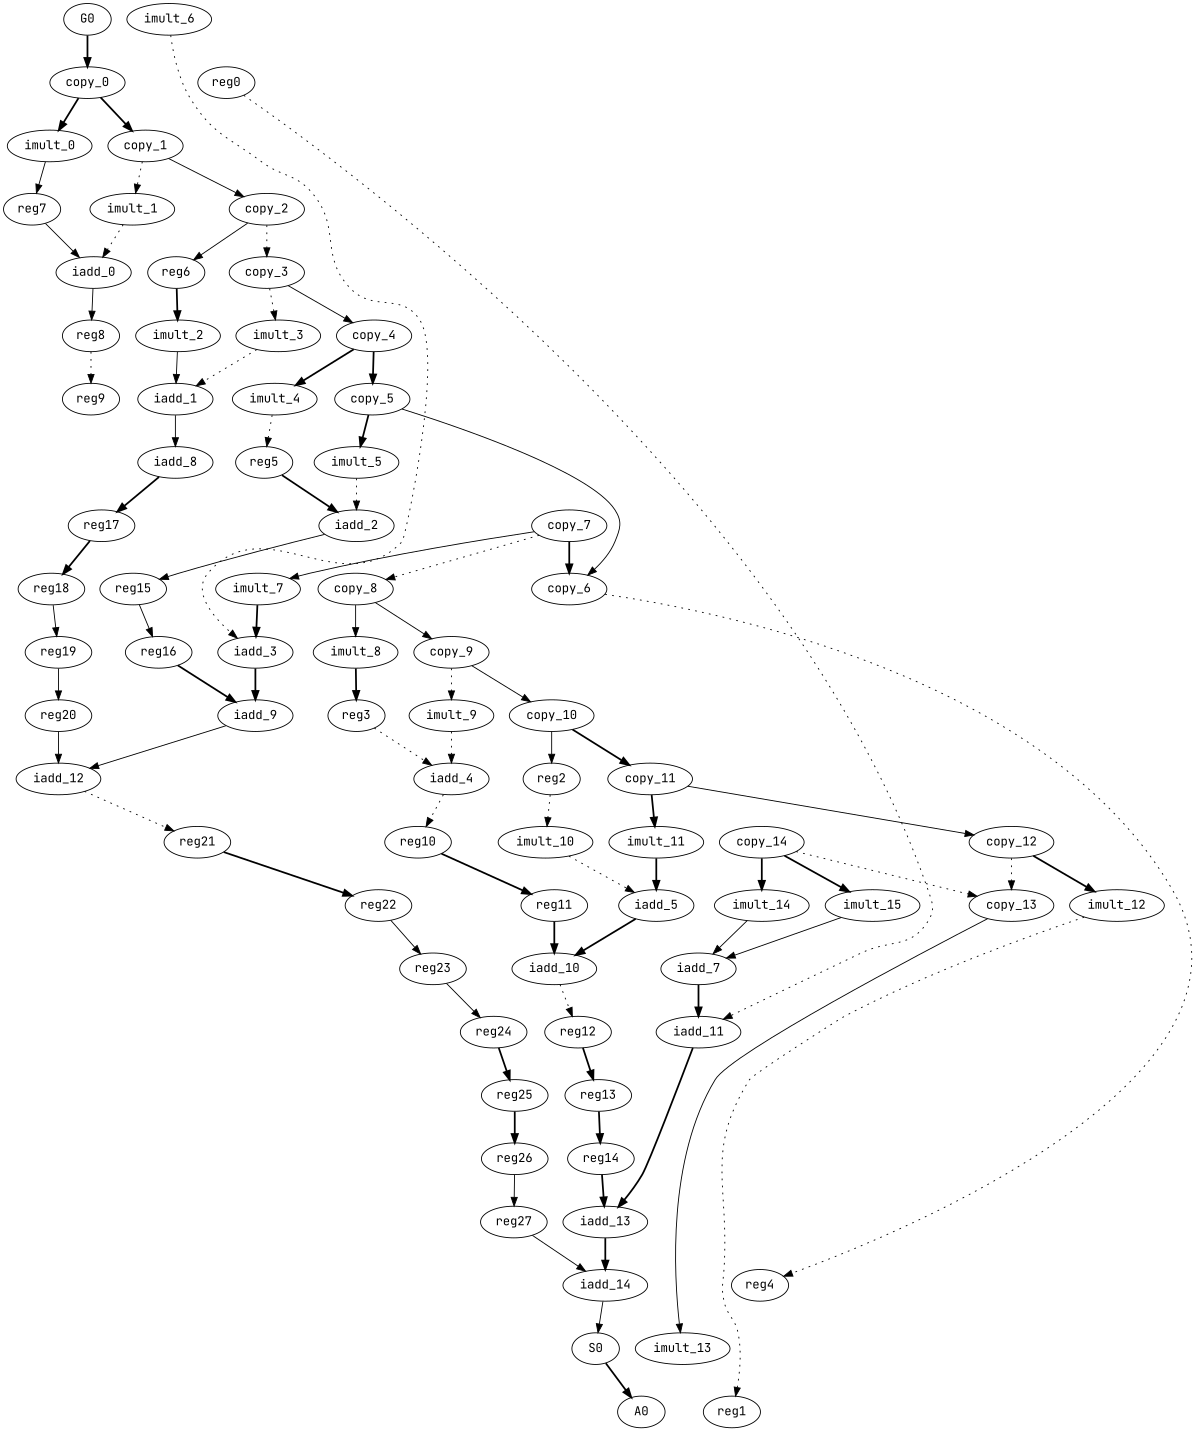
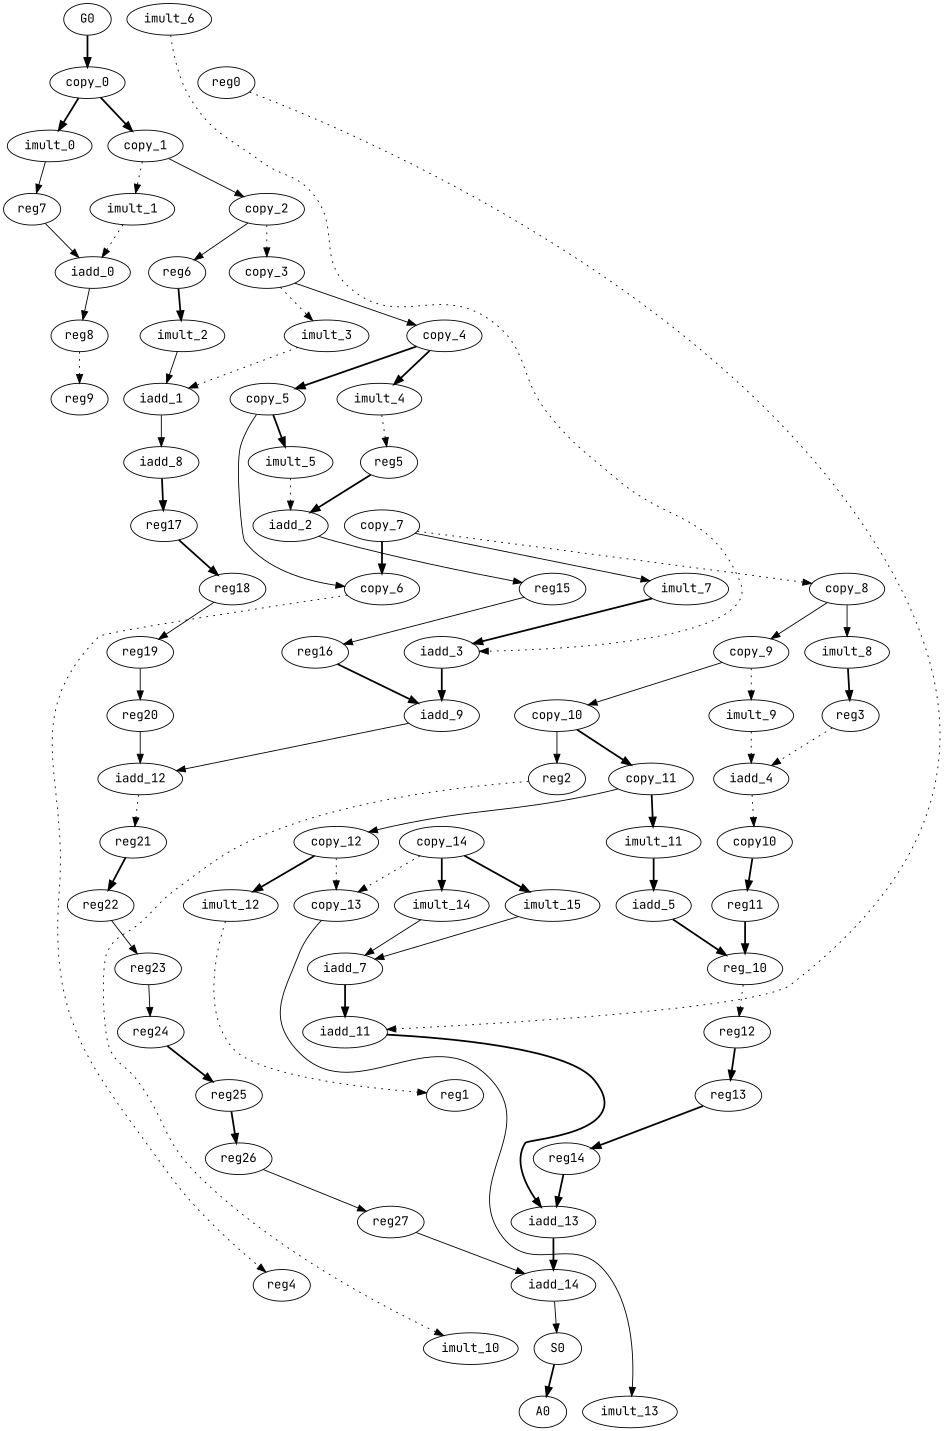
node "reg10": label "reg10" -> "copy10"
edge "imult_10" -> "iadd_5": removed
node "iadd_10": label "iadd_10" -> "reg_10"
